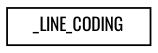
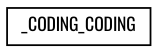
node "_LINE_CODING": label "_LINE_CODING" -> "_CODING_CODING"
